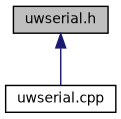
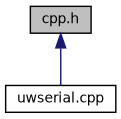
node "uwserial.h": label "uwserial.h" -> "cpp.h"
